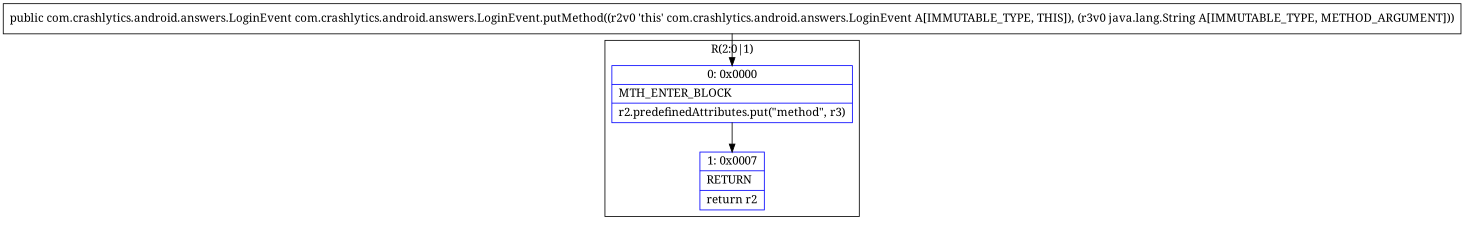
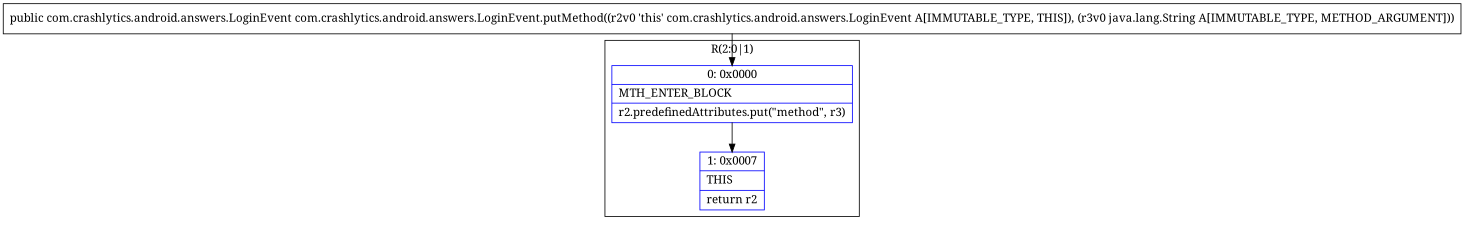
node "1: 0x0007": text "RETURN" -> "THIS"
